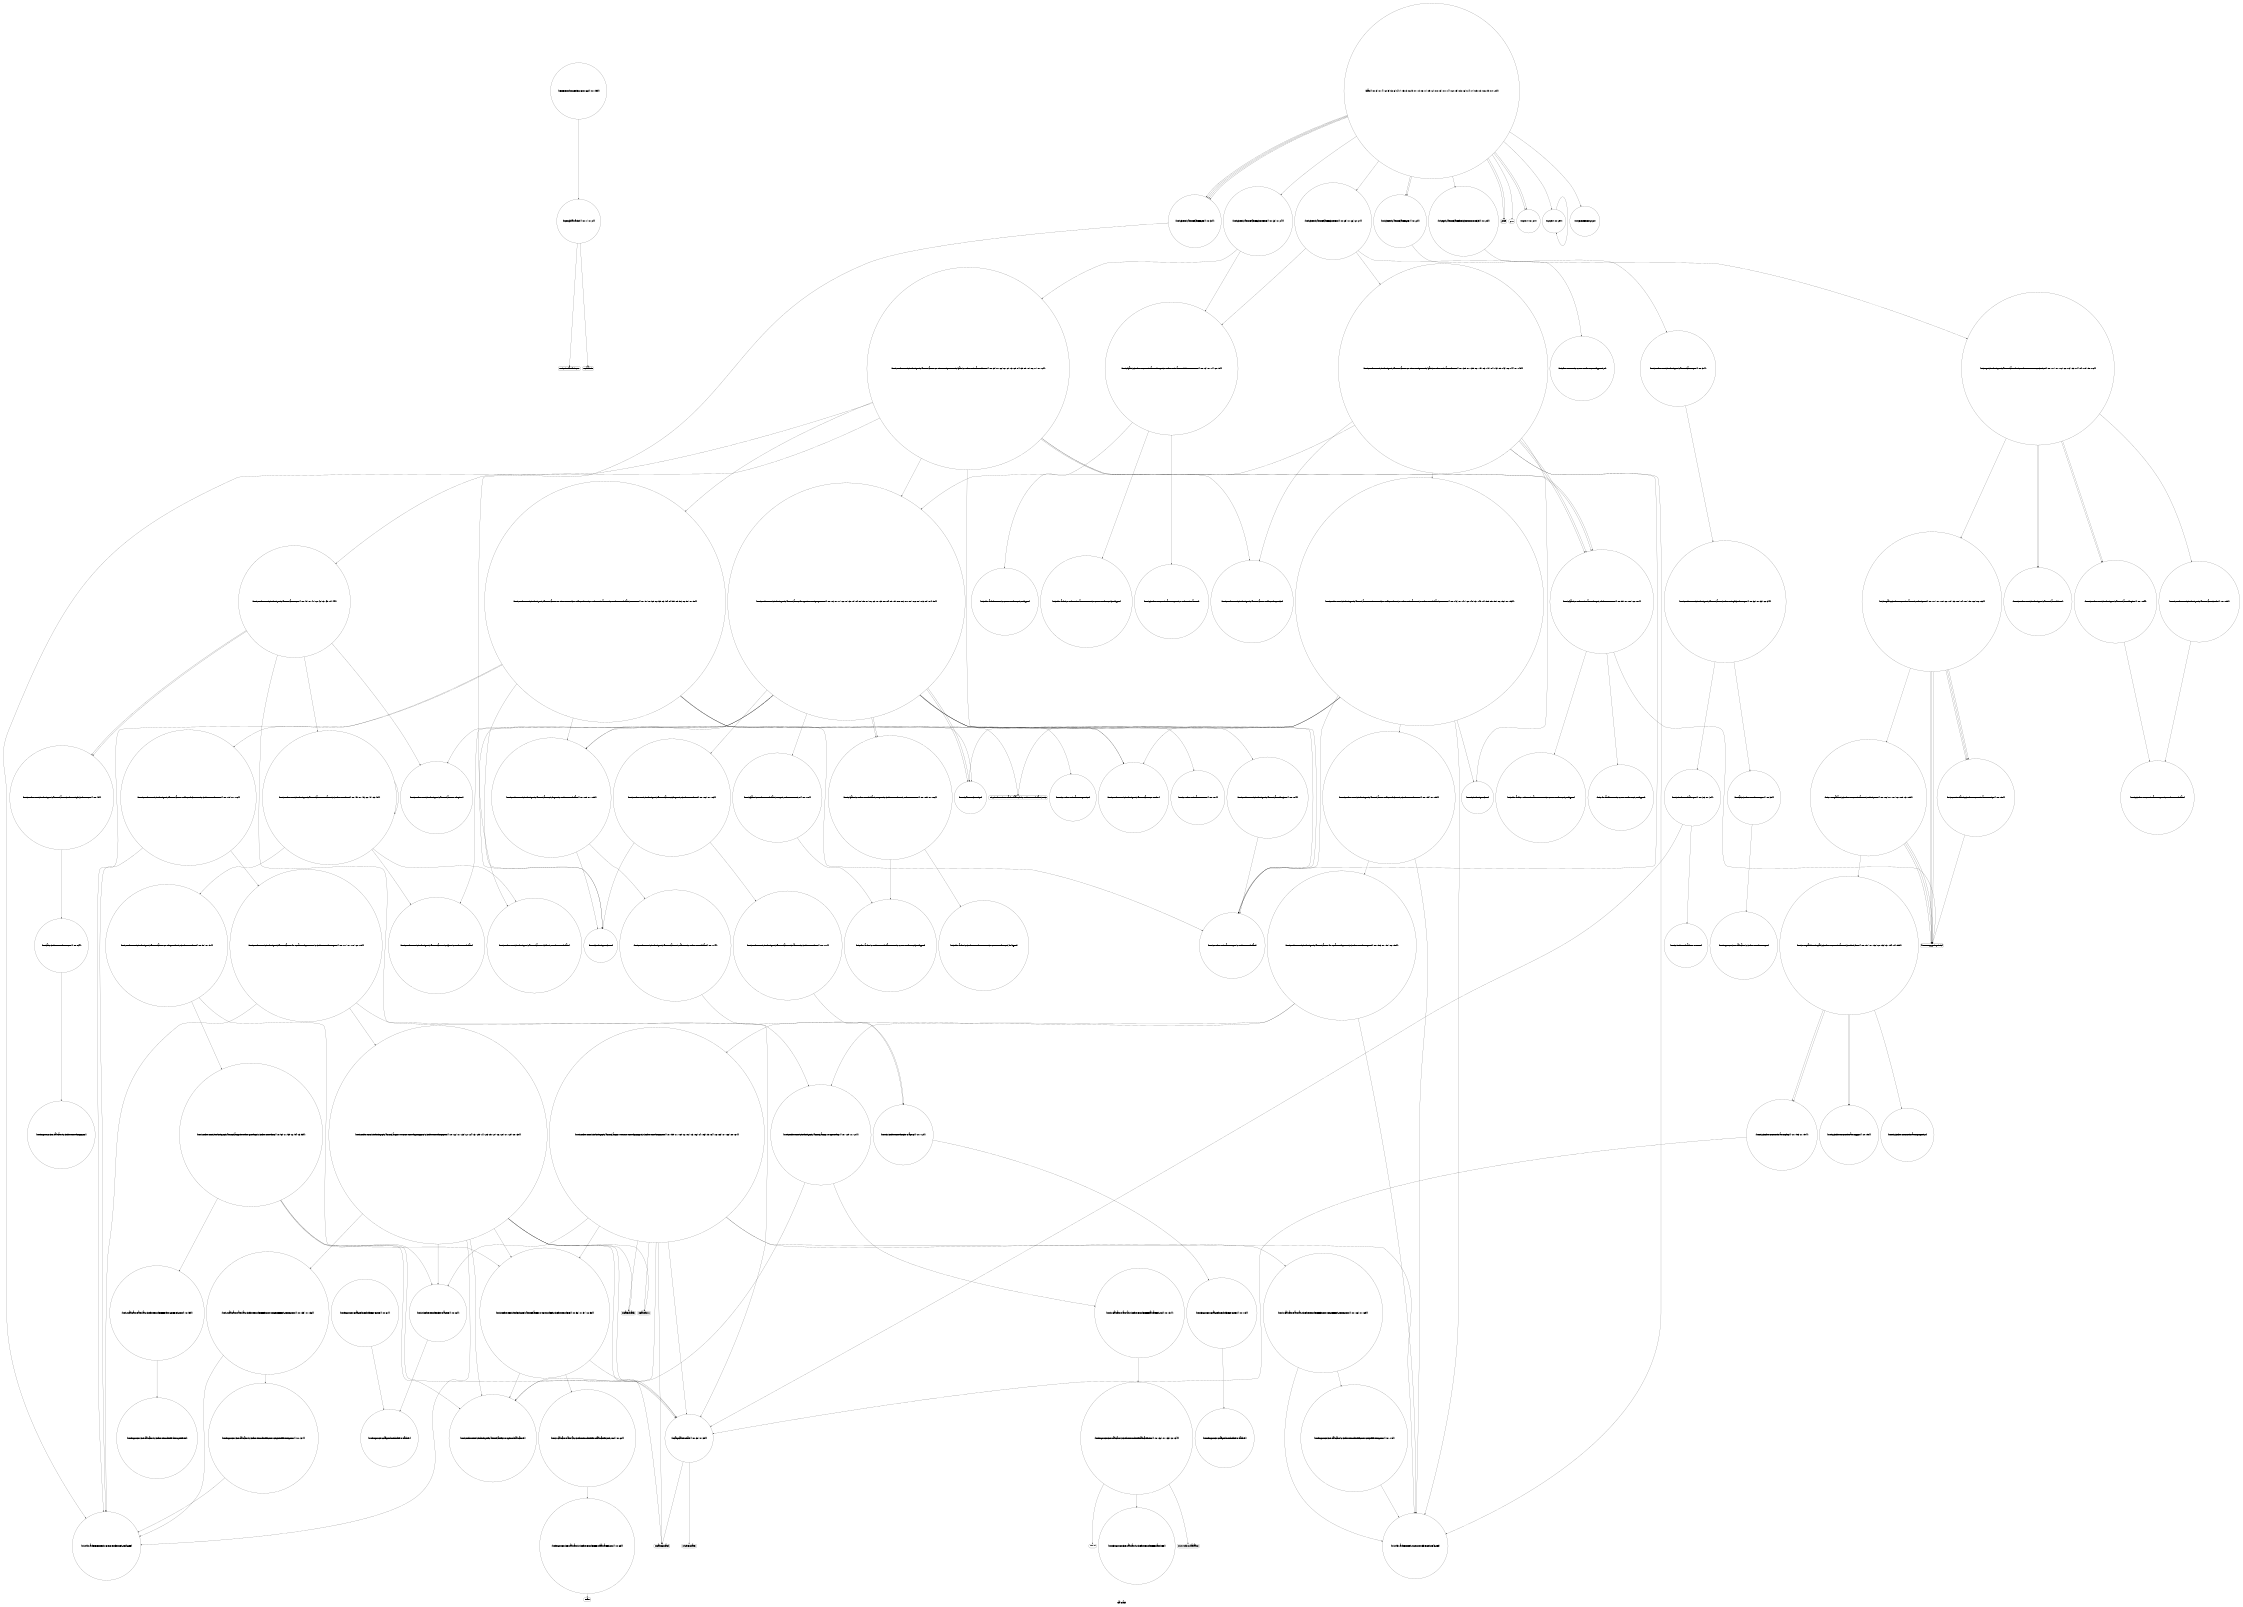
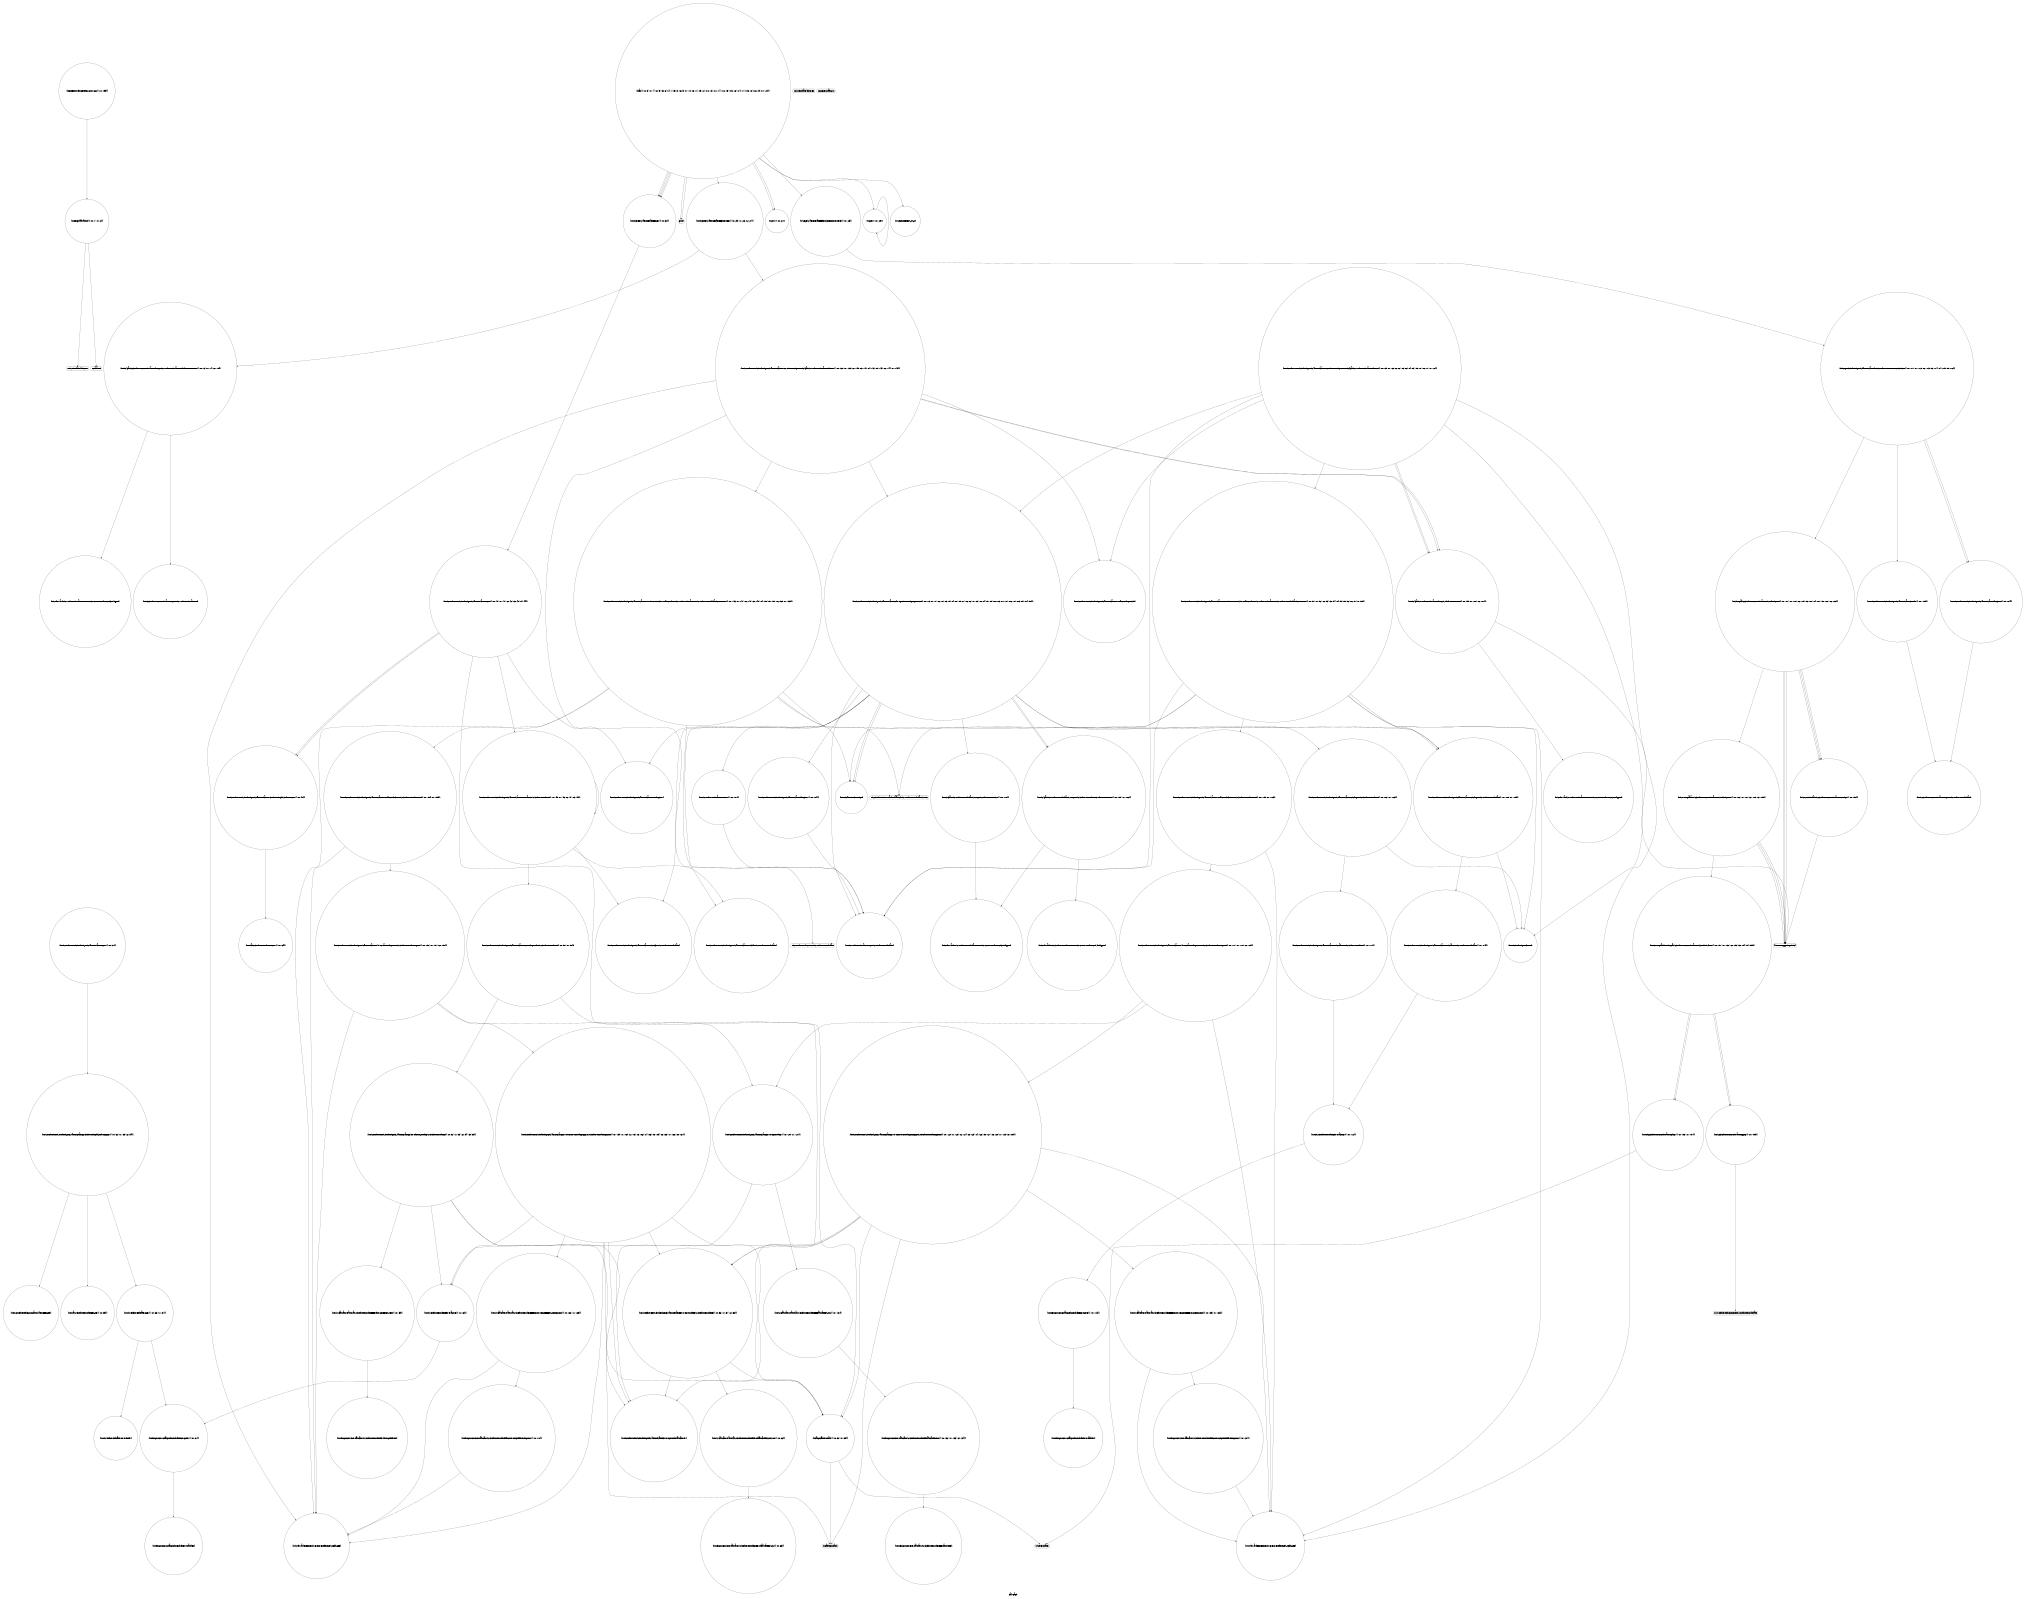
node "_ZNSt8ios_base4InitD1Ev": added
node "__gxx_personality_v0": added
node "{_ZNSt3setIxSt4lessIxESaIxEE6insertERKx|{<s0>23|<s1>24}}": removed
node "{_ZNSt3setIxSt4lessIxESaIxEEC2Ev|{<s0>22}}": removed
node "puts": removed
node "{_ZSt4moveIRxEONSt16remove_referenceIT_E4typeEOS2_}": removed
node "{_ZSt7forwardIRbEOT_RNSt16remove_referenceIS1_E4typeE}": removed
node "{_ZNKSt8_Rb_treeIxxSt9_IdentityIxESt4lessIxESaIxEE4sizeEv}": removed
node "{_ZNKSt17_Rb_tree_iteratorIxEeqERKS0_}": removed
node "{_ZNSt8_Rb_treeIxxSt9_IdentityIxESt4lessIxESaIxEE6_M_endEv}": removed
node "{_ZNKSt9_IdentityIxEclERx}": removed
node "{_ZSt7forwardIbEOT_RNSt16remove_referenceIS0_E4typeE}": removed
node "_ZSt18_Rb_tree_decrementPSt18_Rb_tree_node_base": added
node "{_ZN9__gnu_cxx13new_allocatorISt13_Rb_tree_nodeIxEEC2Ev}": removed
node "{_ZN9__gnu_cxx13new_allocatorISt13_Rb_tree_nodeIxEED2Ev}": removed
node "{_ZNKSt23_Rb_tree_const_iteratorIxEneERKS0_}": removed
edge "{_ZNSt15_Rb_tree_headerC2Ev|{<s0>36|<s1>37}}" -> "{__clang_call_terminate|{<s0>38|<s1>39}}": now "{_ZNSt15_Rb_tree_headerC2Ev|{<s0>36|<s1>37}}" -> "{_ZN9__gnu_cxx16__aligned_membufIxE6_M_ptrEv|{<s0>61}}"
node "{_ZNSt20_Rb_tree_key_compareISt4lessIxEEC2Ev}": added
node "__cxa_end_catch": removed
node "__cxa_rethrow": removed
node "_ZSt18_Rb_tree_incrementPKSt18_Rb_tree_node_base": added
edge "{_ZNKSt23_Rb_tree_const_iteratorIxEdeEv|{<s0>196|<s1>197}}" -> "{__clang_call_terminate|{<s0>38|<s1>39}}": now "{_ZNKSt23_Rb_tree_const_iteratorIxEdeEv|{<s0>196|<s1>197}}" -> "_ZSt9terminatev"
edge "{_ZNSt13_Rb_tree_nodeIxE9_M_valptrEv|{<s0>60}}" -> "{_ZN9__gnu_cxx16__aligned_membufIxE7_M_addrEv}": now "{_ZNSt13_Rb_tree_nodeIxE9_M_valptrEv|{<s0>60}}" -> "{_ZN9__gnu_cxx16__aligned_membufIxE6_M_ptrEv|{<s0>61}}"
node "_Znwm": removed
node "_ZSt17__throw_bad_allocv": removed
node "_ZdlPv": removed
